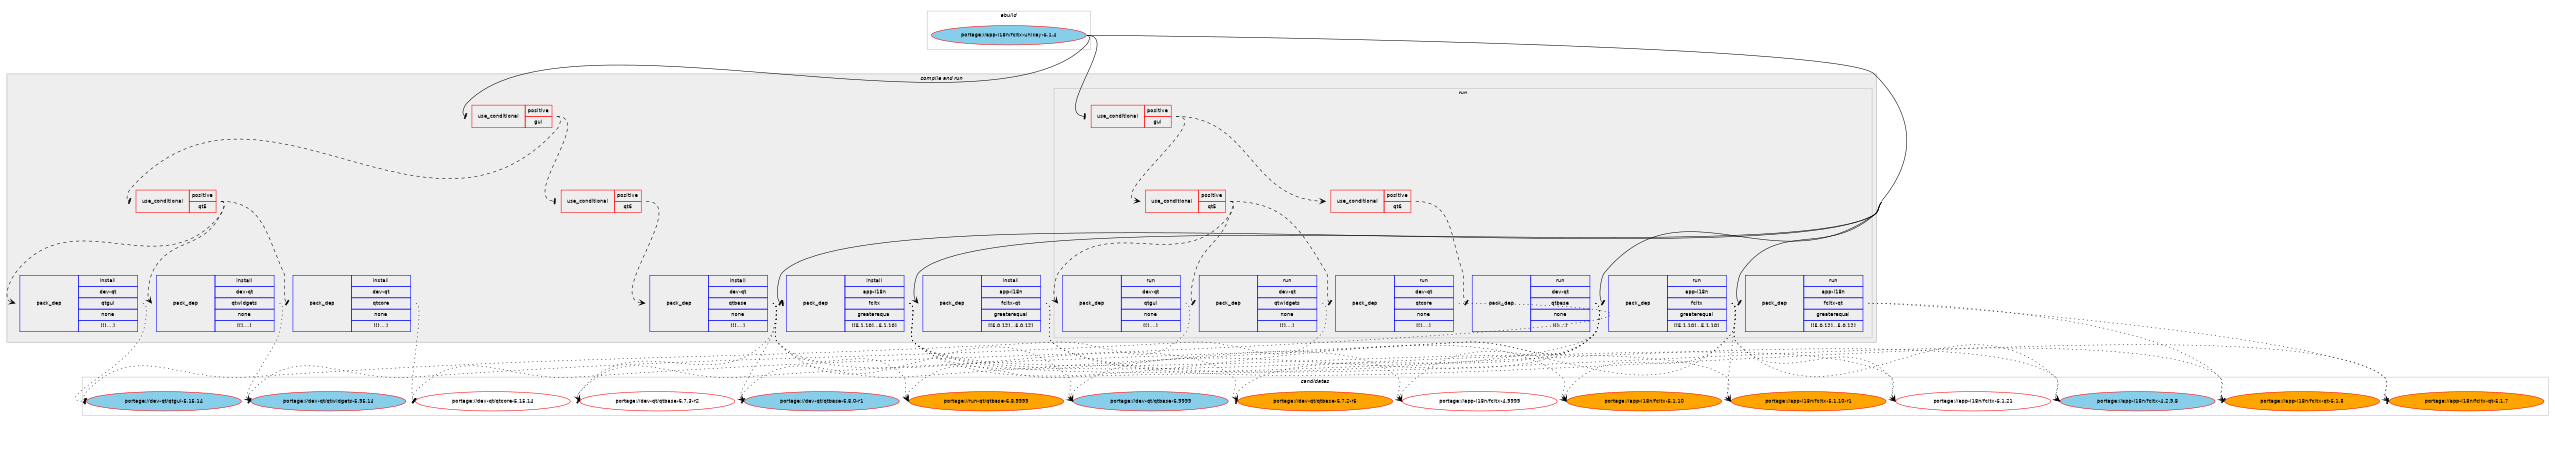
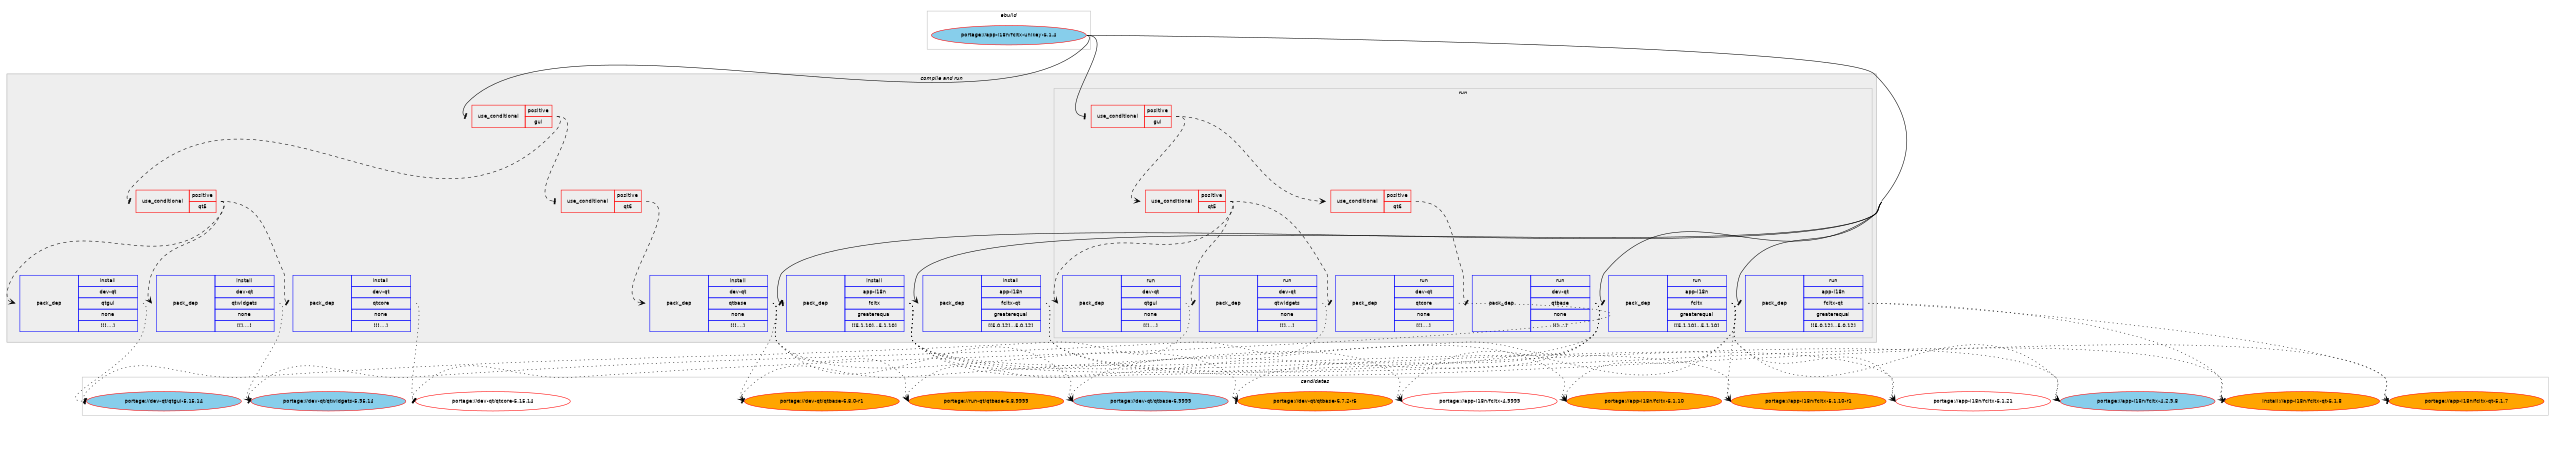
node "portage://dev-qt/qtbase-6.7.3-r2": removed
node "portage://dev-qt/qtbase-6.8.0-r1": fillcolor skyblue -> orange
node "portage://app-i18n/fcitx-qt-5.1.8": label "portage://app-i18n/fcitx-qt-5.1.8" -> "install://app-i18n/fcitx-qt-5.1.8"
